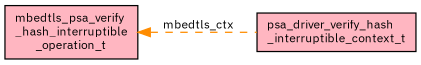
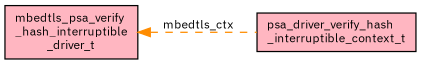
node "mbedtls_psa_verify _hash_interruptible _operation_t": label "mbedtls_psa_verify _hash_interruptible _operation_t" -> "mbedtls_psa_verify _hash_interruptible _driver_t"
